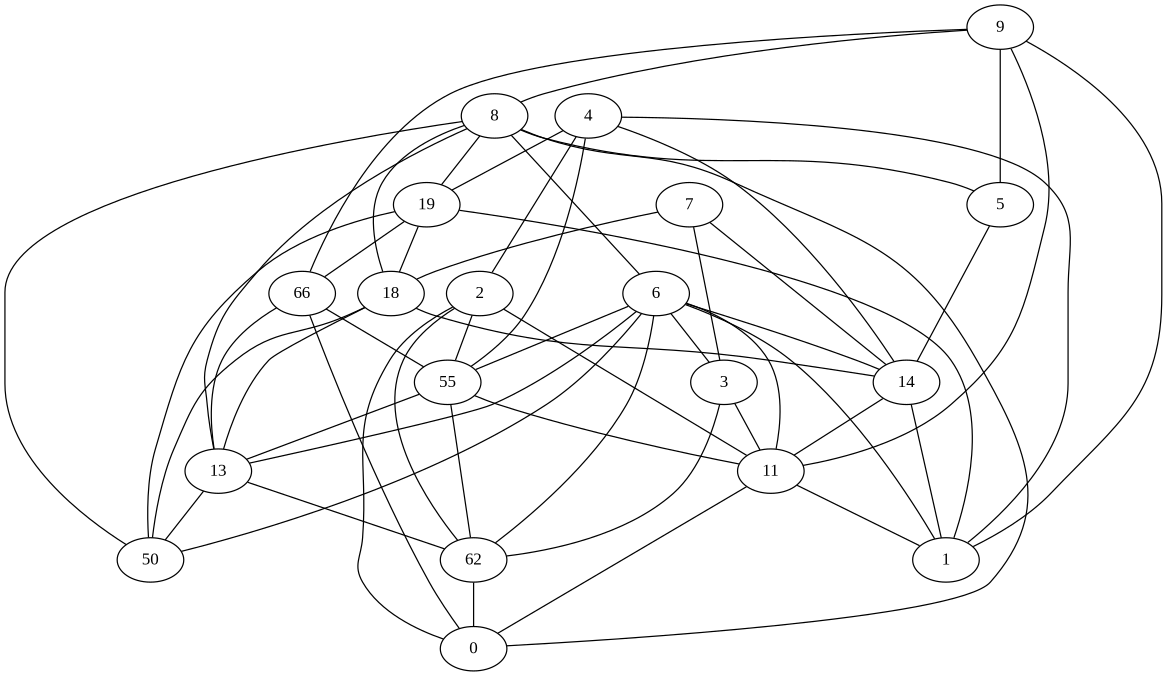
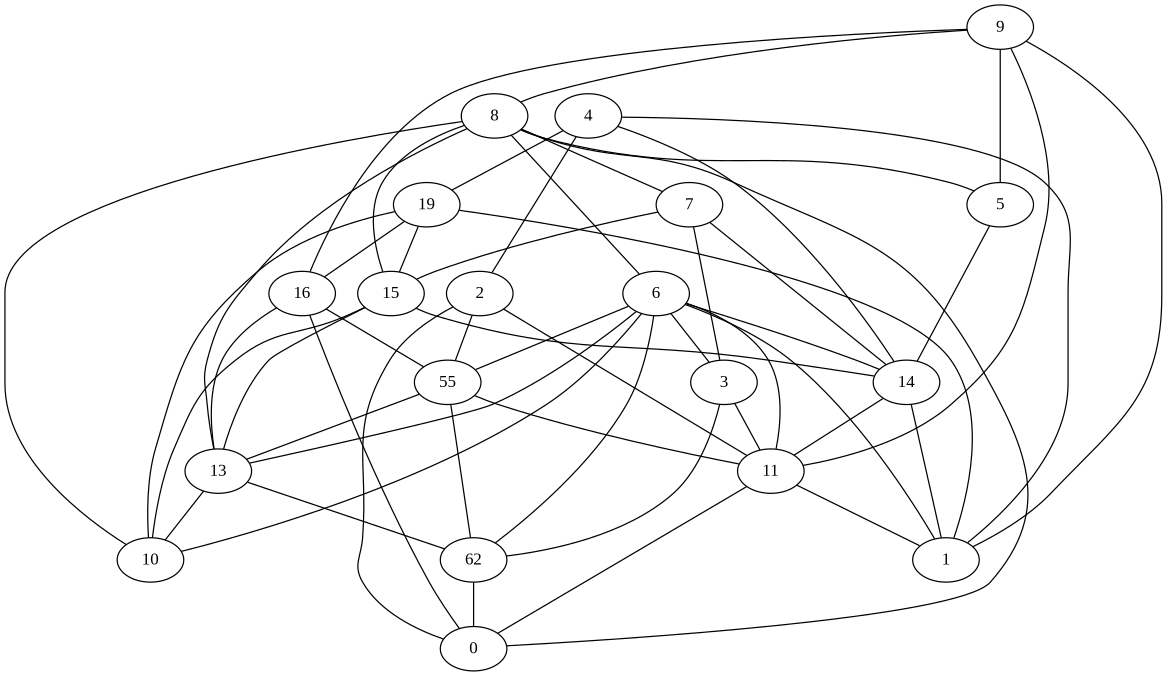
edge "8" -- "19": now "8" -- "7"
edge "4" -- "55": removed
node "66": label "66" -> "16"
node "18": label "18" -> "15"
edge "2" -- "62": removed
node "50": label "50" -> "10"
